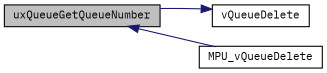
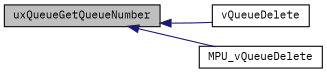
edge "uxQueueGetQueueNumber" -> "vQueueDelete": reversed
